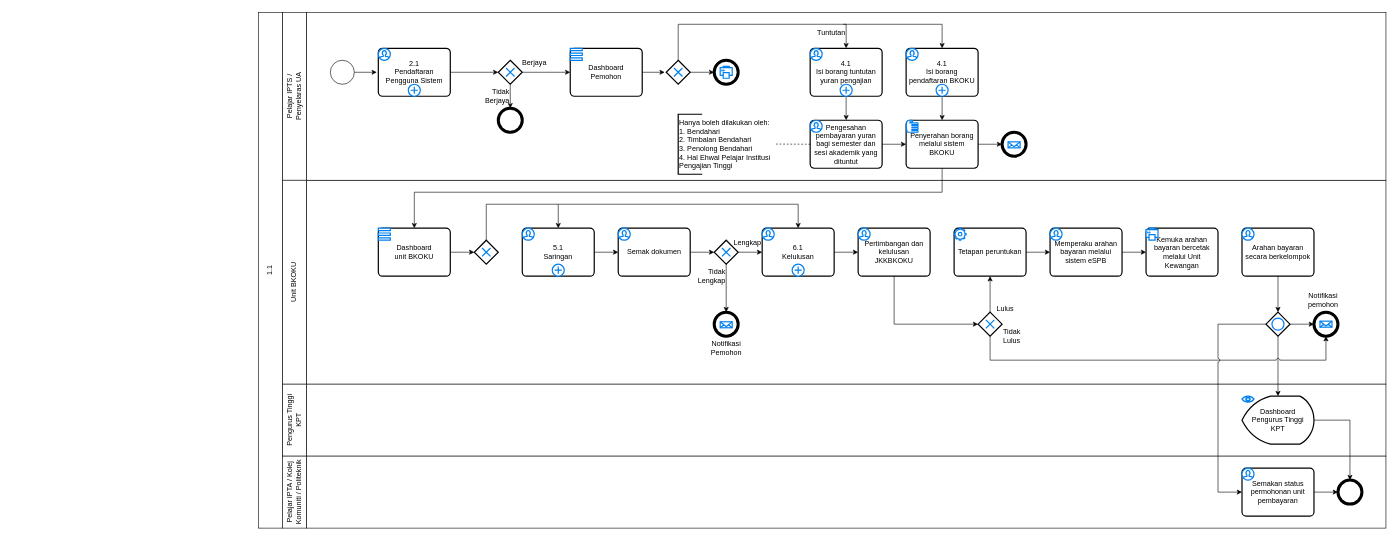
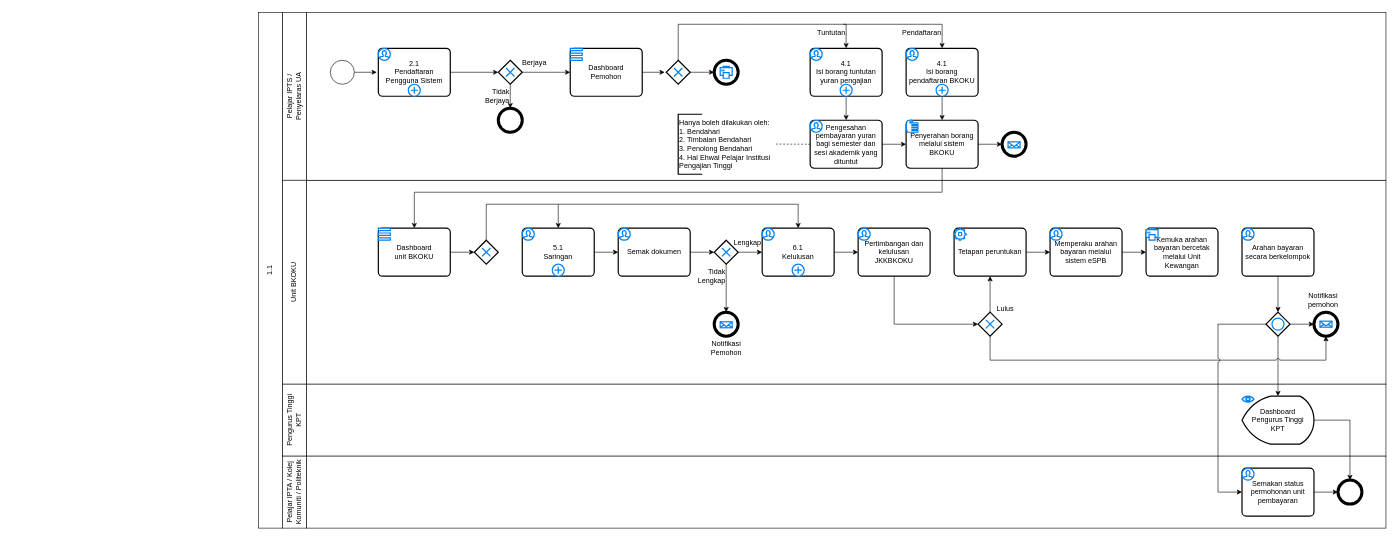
node "Pendaftaran": added
node "Tidak Lulus": removed
